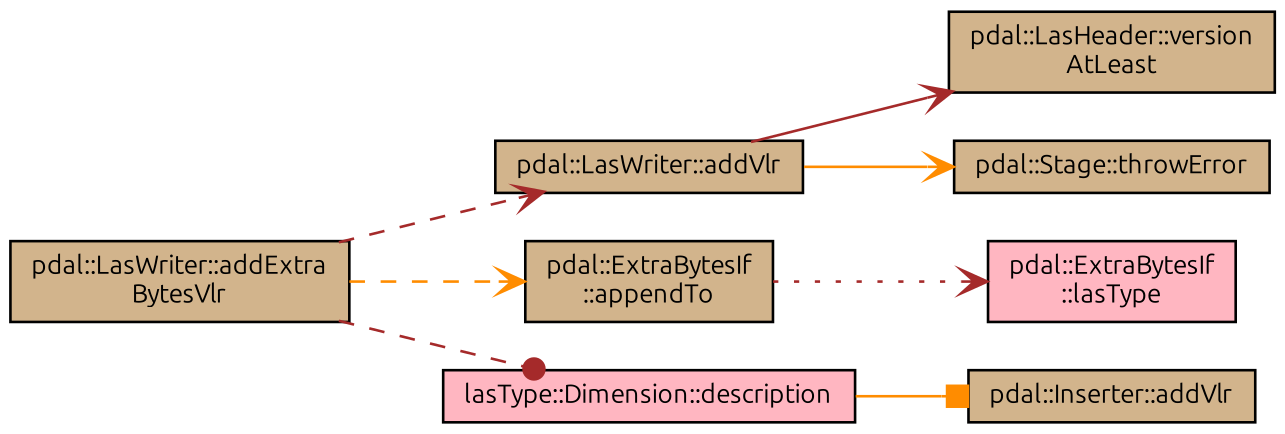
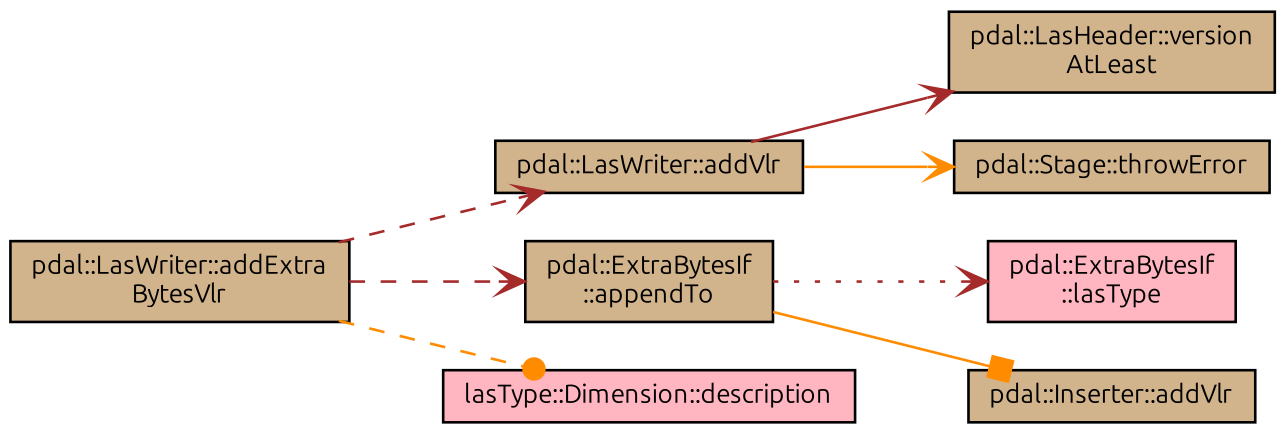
edge "pdal::LasWriter::addExtra BytesVlr" -> "pdal::ExtraBytesIf ::appendTo": color darkorange -> brown
edge "pdal::LasWriter::addExtra BytesVlr" -> "lasType::Dimension::description": color brown -> darkorange
edge "lasType::Dimension::description" -> "pdal::Inserter::addVlr": now "pdal::ExtraBytesIf ::appendTo" -> "pdal::Inserter::addVlr"
